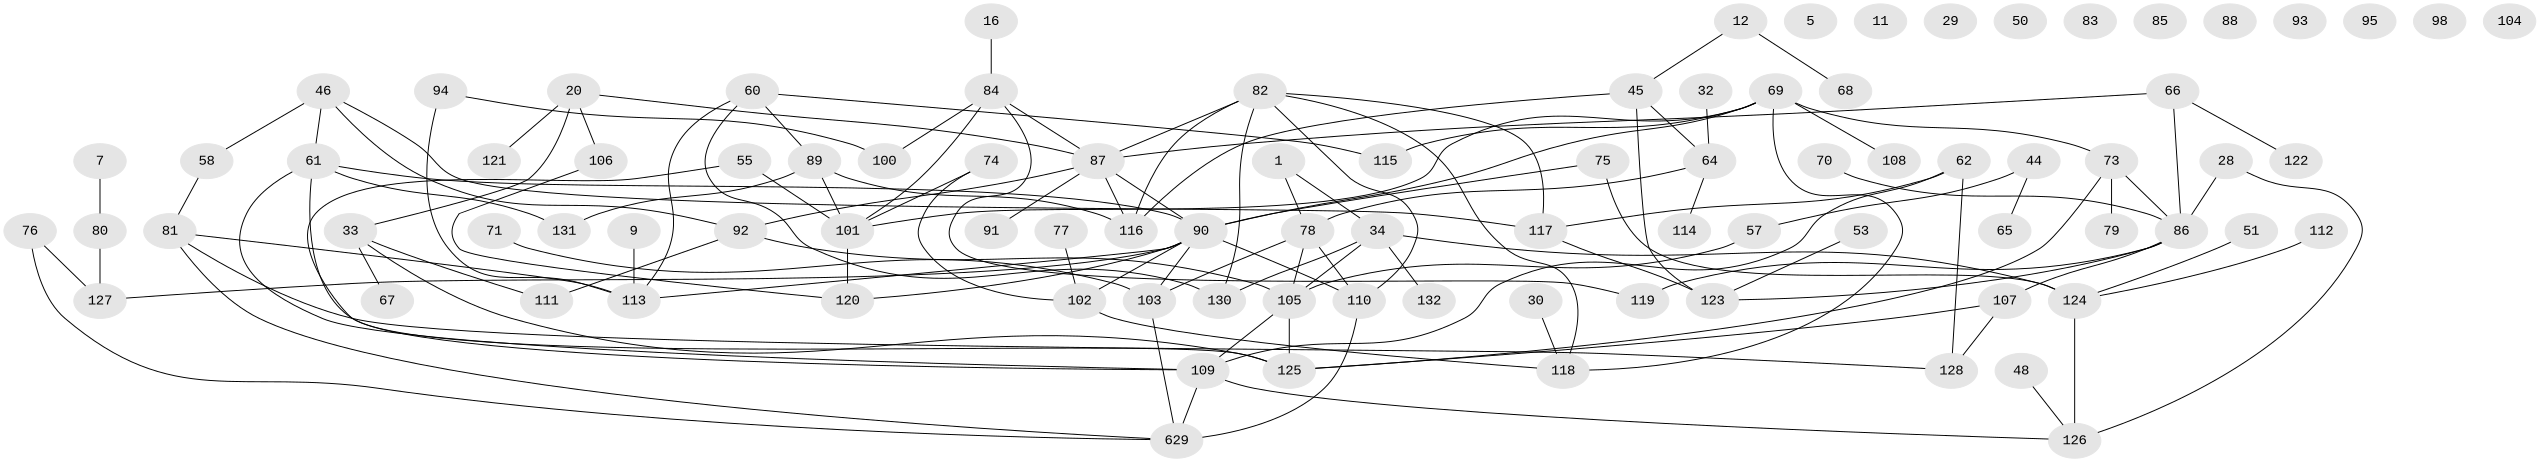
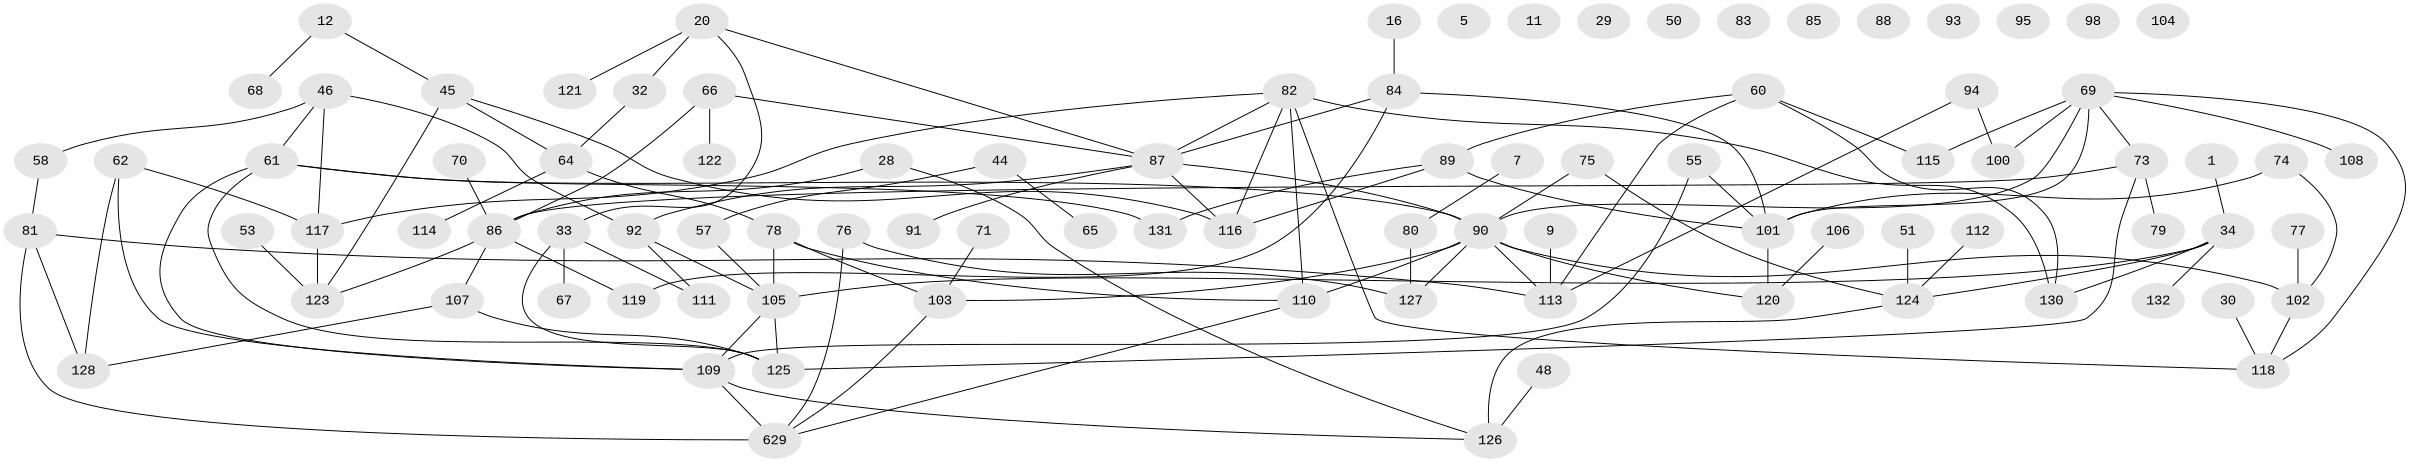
edge "84" -- "100": now "69" -- "100"
edge "20" -- "106": now "20" -- "32"
edge "1" -- "78": removed
